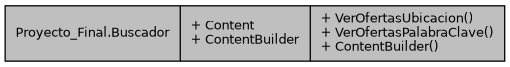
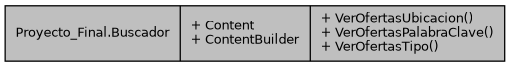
node "Proyecto_Final.Buscador": text "+ ContentBuilder()" -> "+ VerOfertasTipo()"
